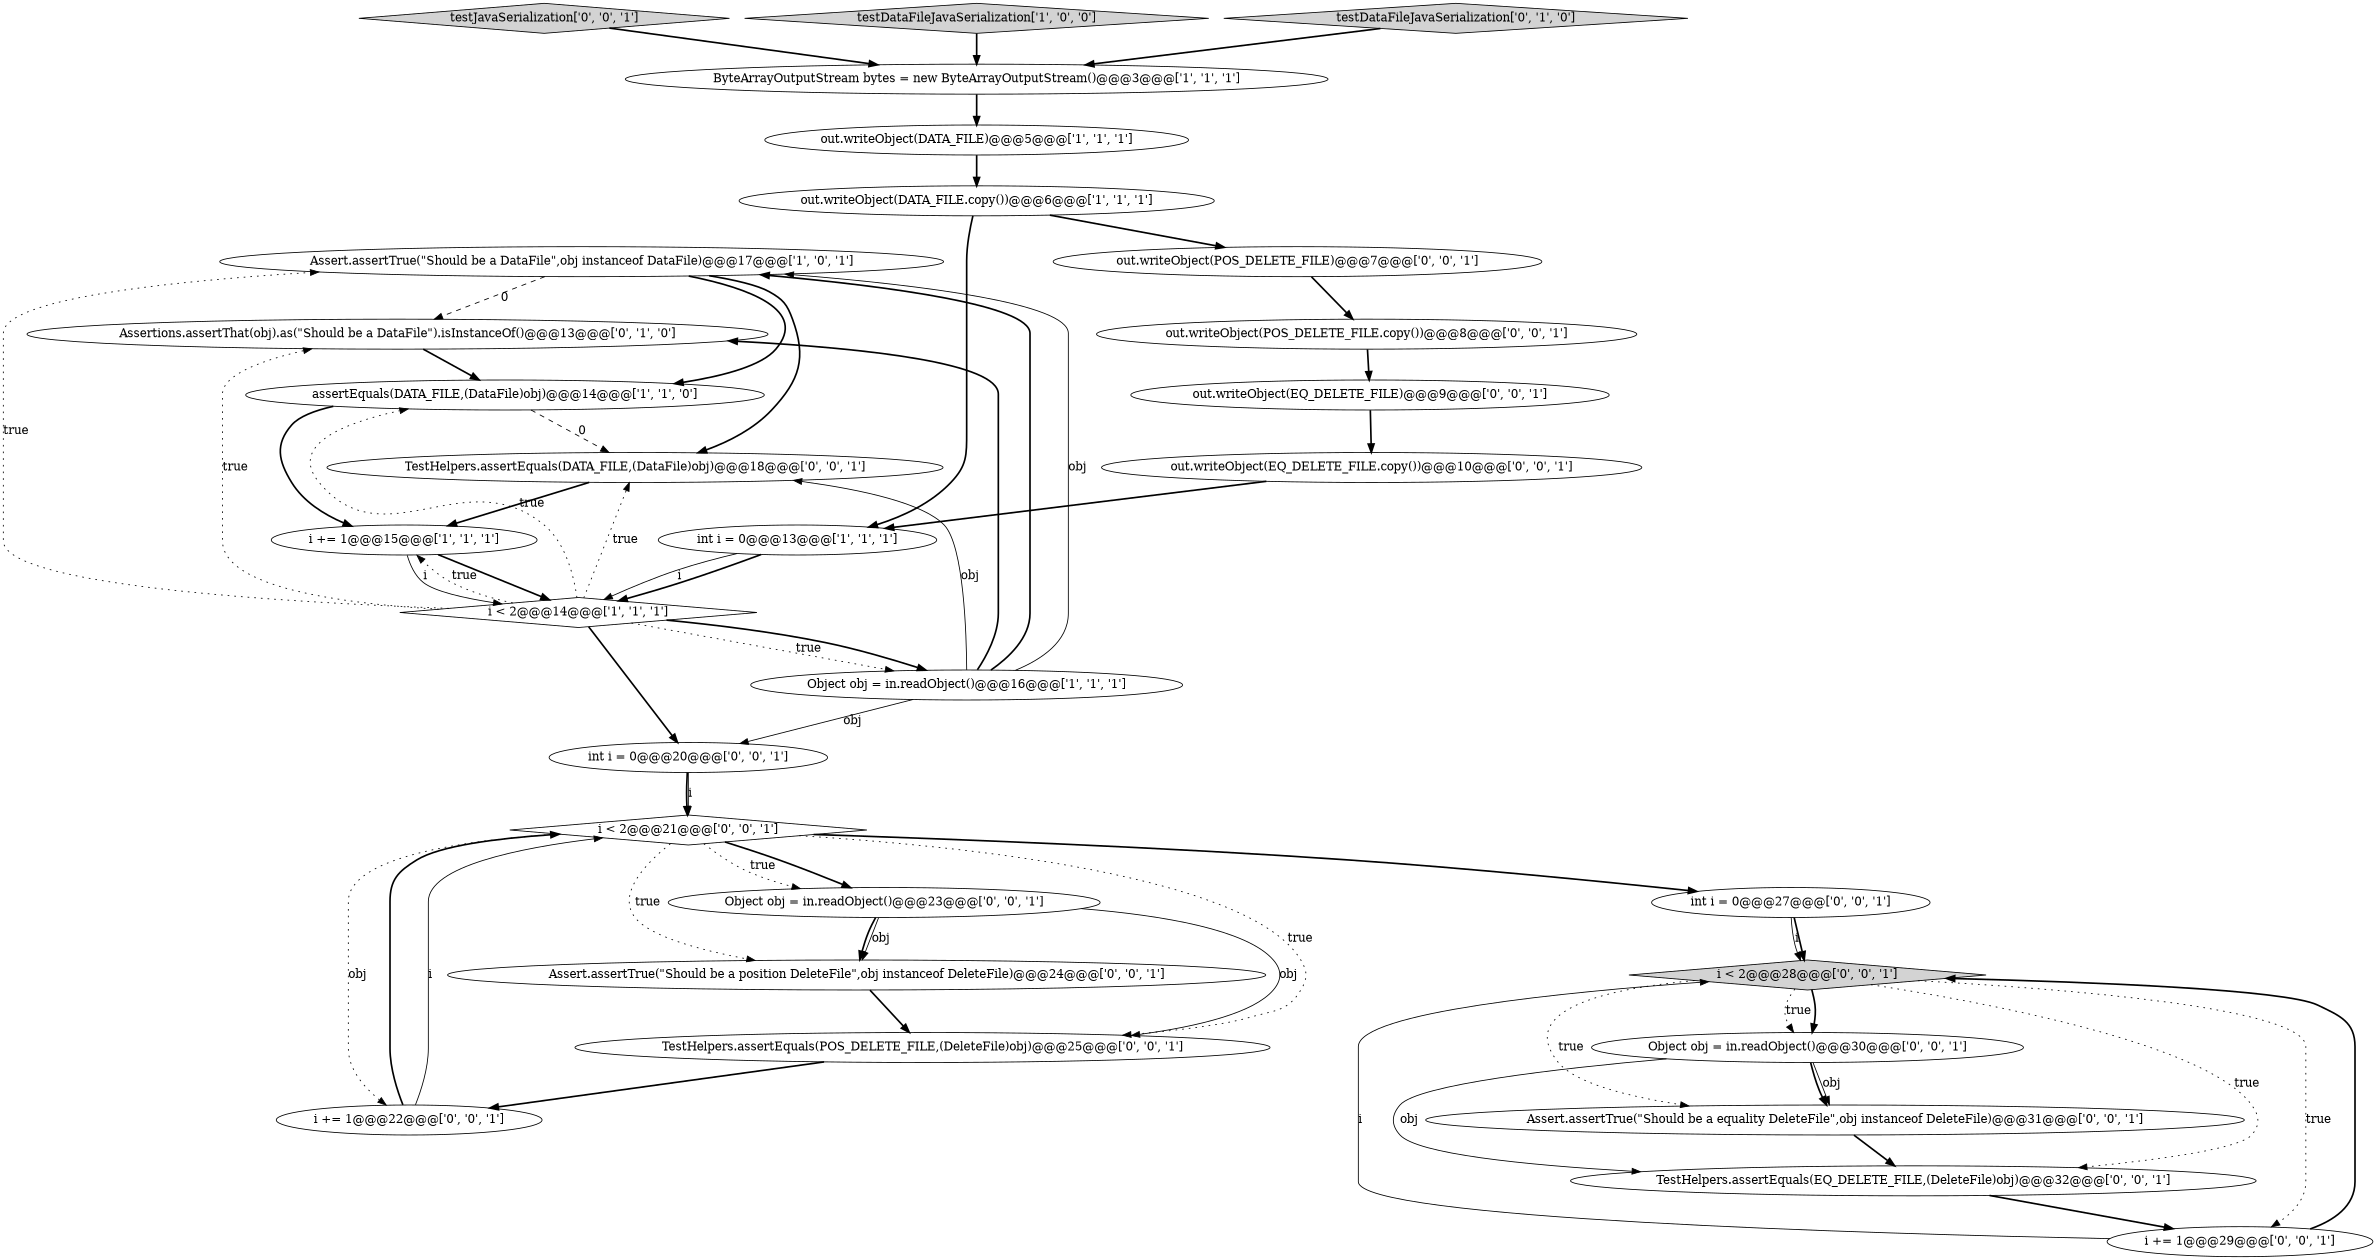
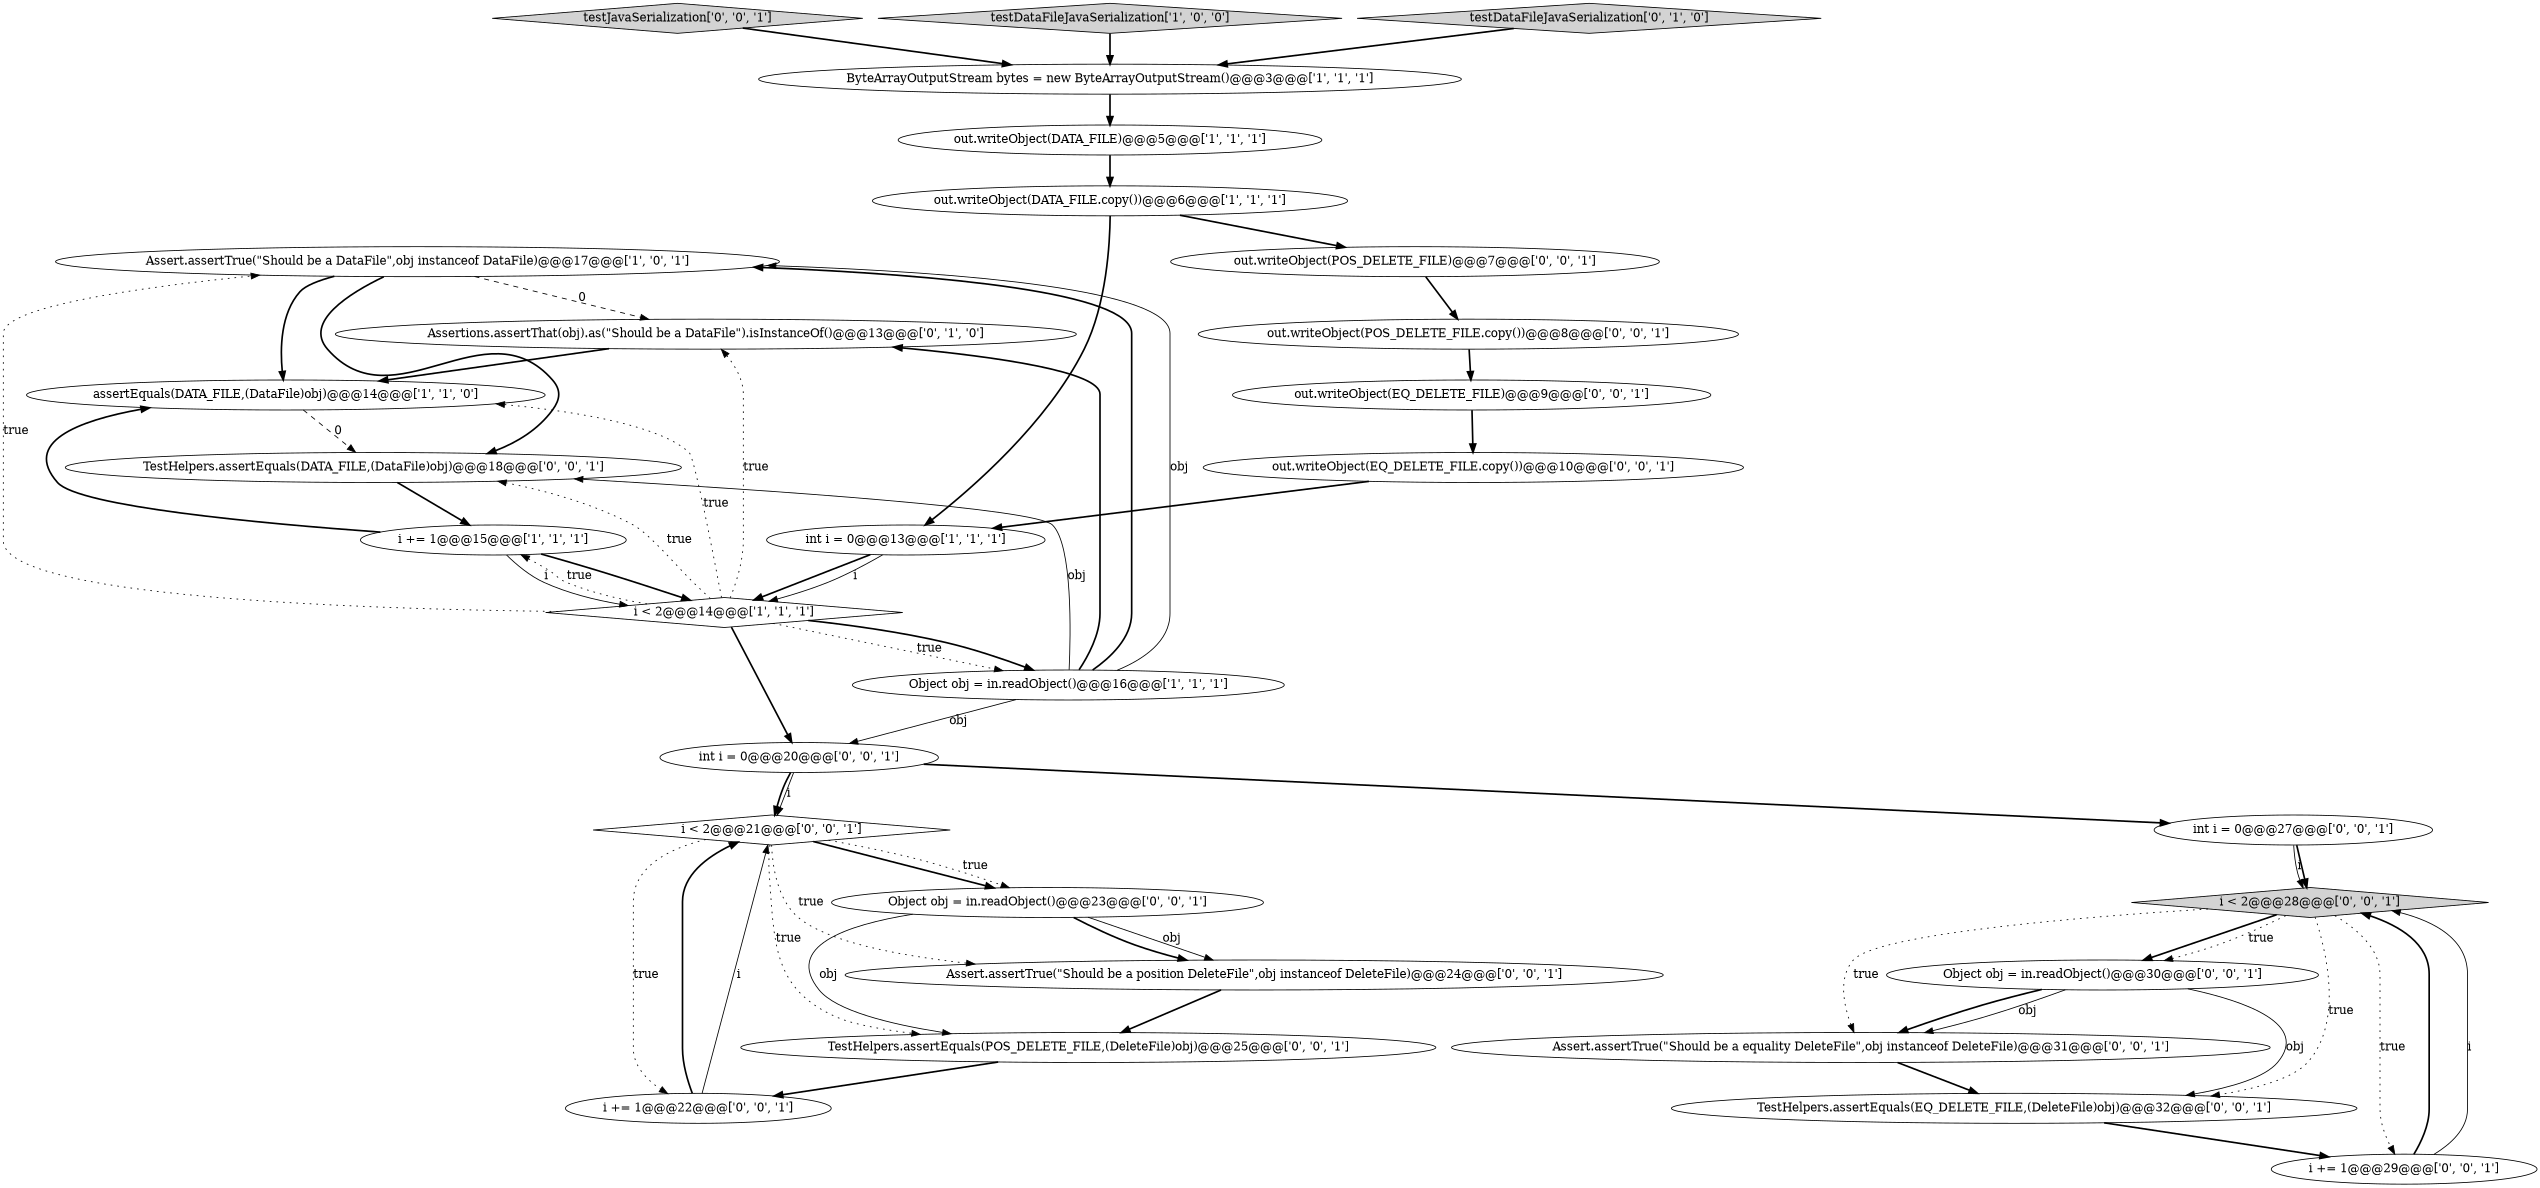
edge "assertEquals(DATA_FILE,(DataFile)obj)@@@14@@@['1', '1', '0']" -> "i += 1@@@15@@@['1', '1', '1']": reversed
edge "i < 2@@@21@@@['0', '0', '1']" -> "int i = 0@@@27@@@['0', '0', '1']": now "int i = 0@@@20@@@['0', '0', '1']" -> "int i = 0@@@27@@@['0', '0', '1']"
edge "i < 2@@@21@@@['0', '0', '1']" -> "i += 1@@@22@@@['0', '0', '1']": label "obj" -> "true"
